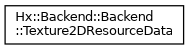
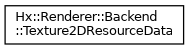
node "Hx::Backend::Backend ::Texture2DResourceData": label "Hx::Backend::Backend ::Texture2DResourceData" -> "Hx::Renderer::Backend ::Texture2DResourceData"
